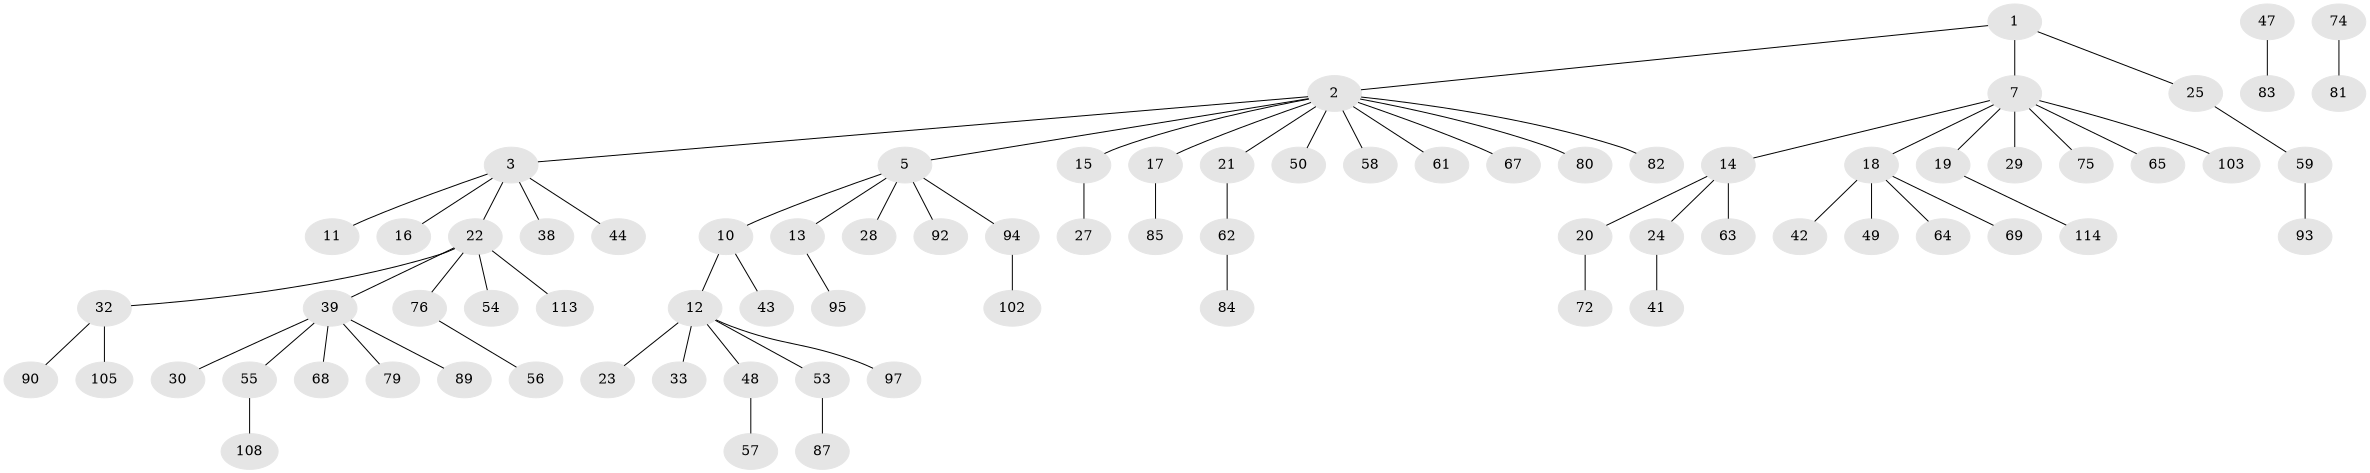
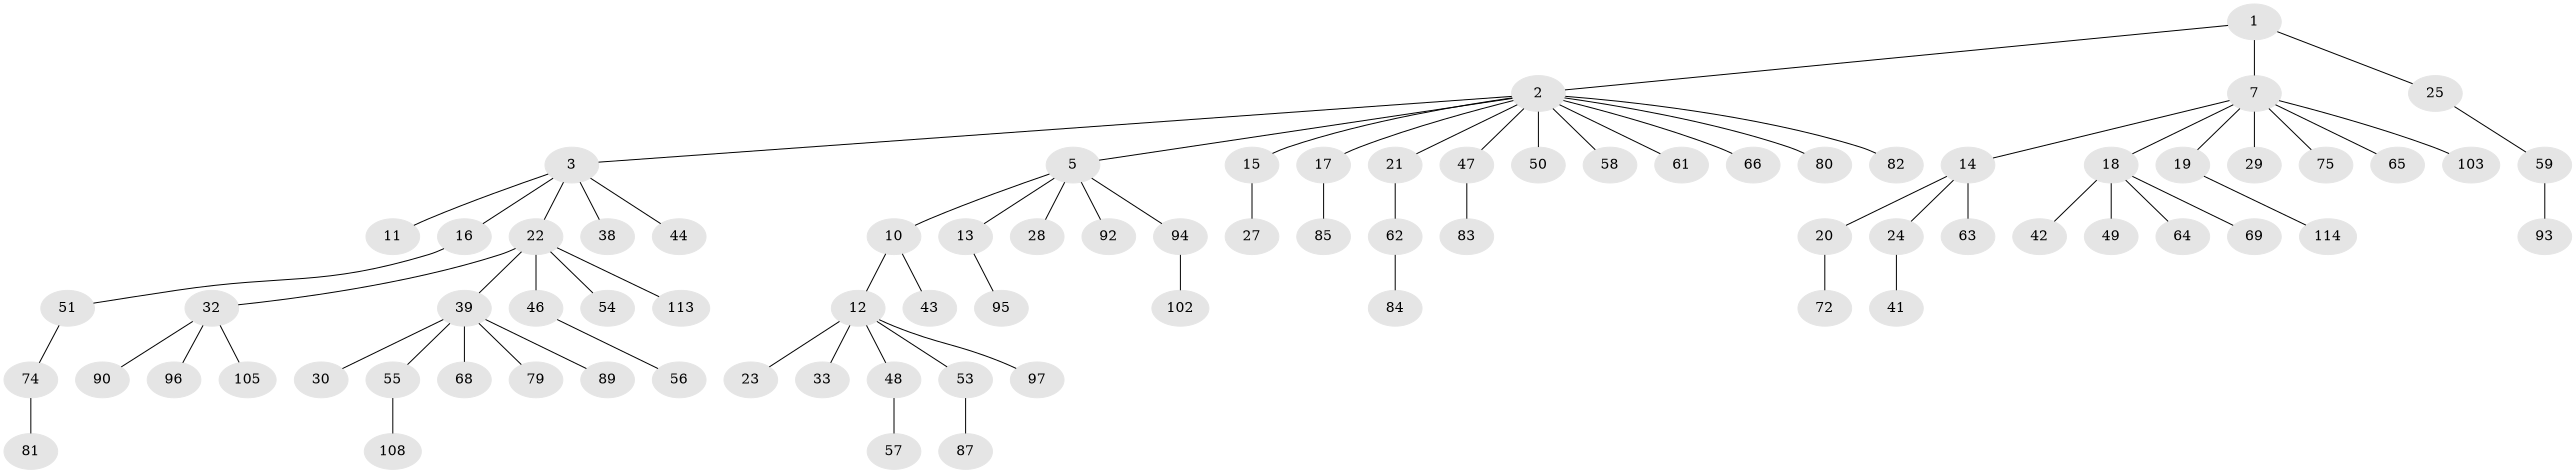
edge "2" -- "47": added
node "67": label "67" -> "66"
node "51": added
node "76": label "76" -> "46"
node "96": added
